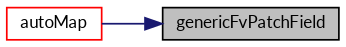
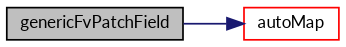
edge "autoMap" -> "genericFvPatchField": reversed
